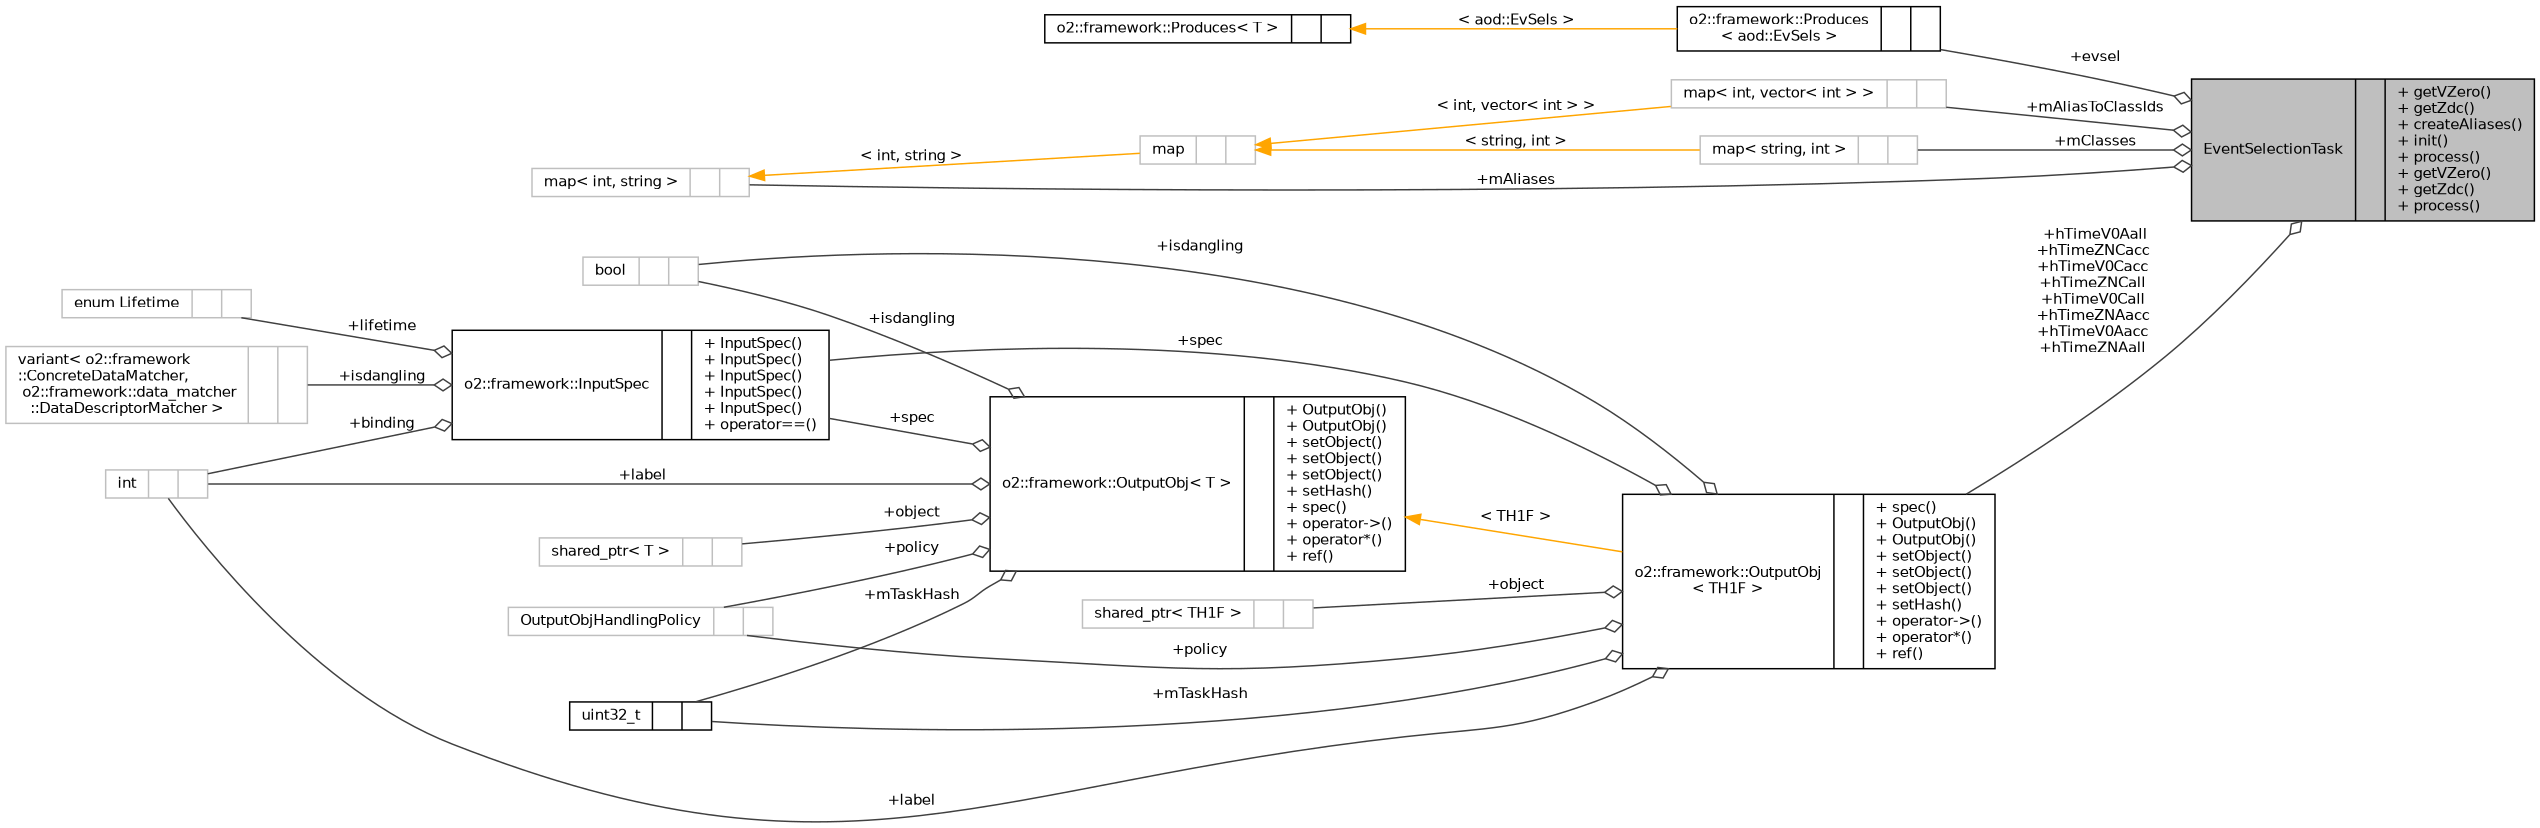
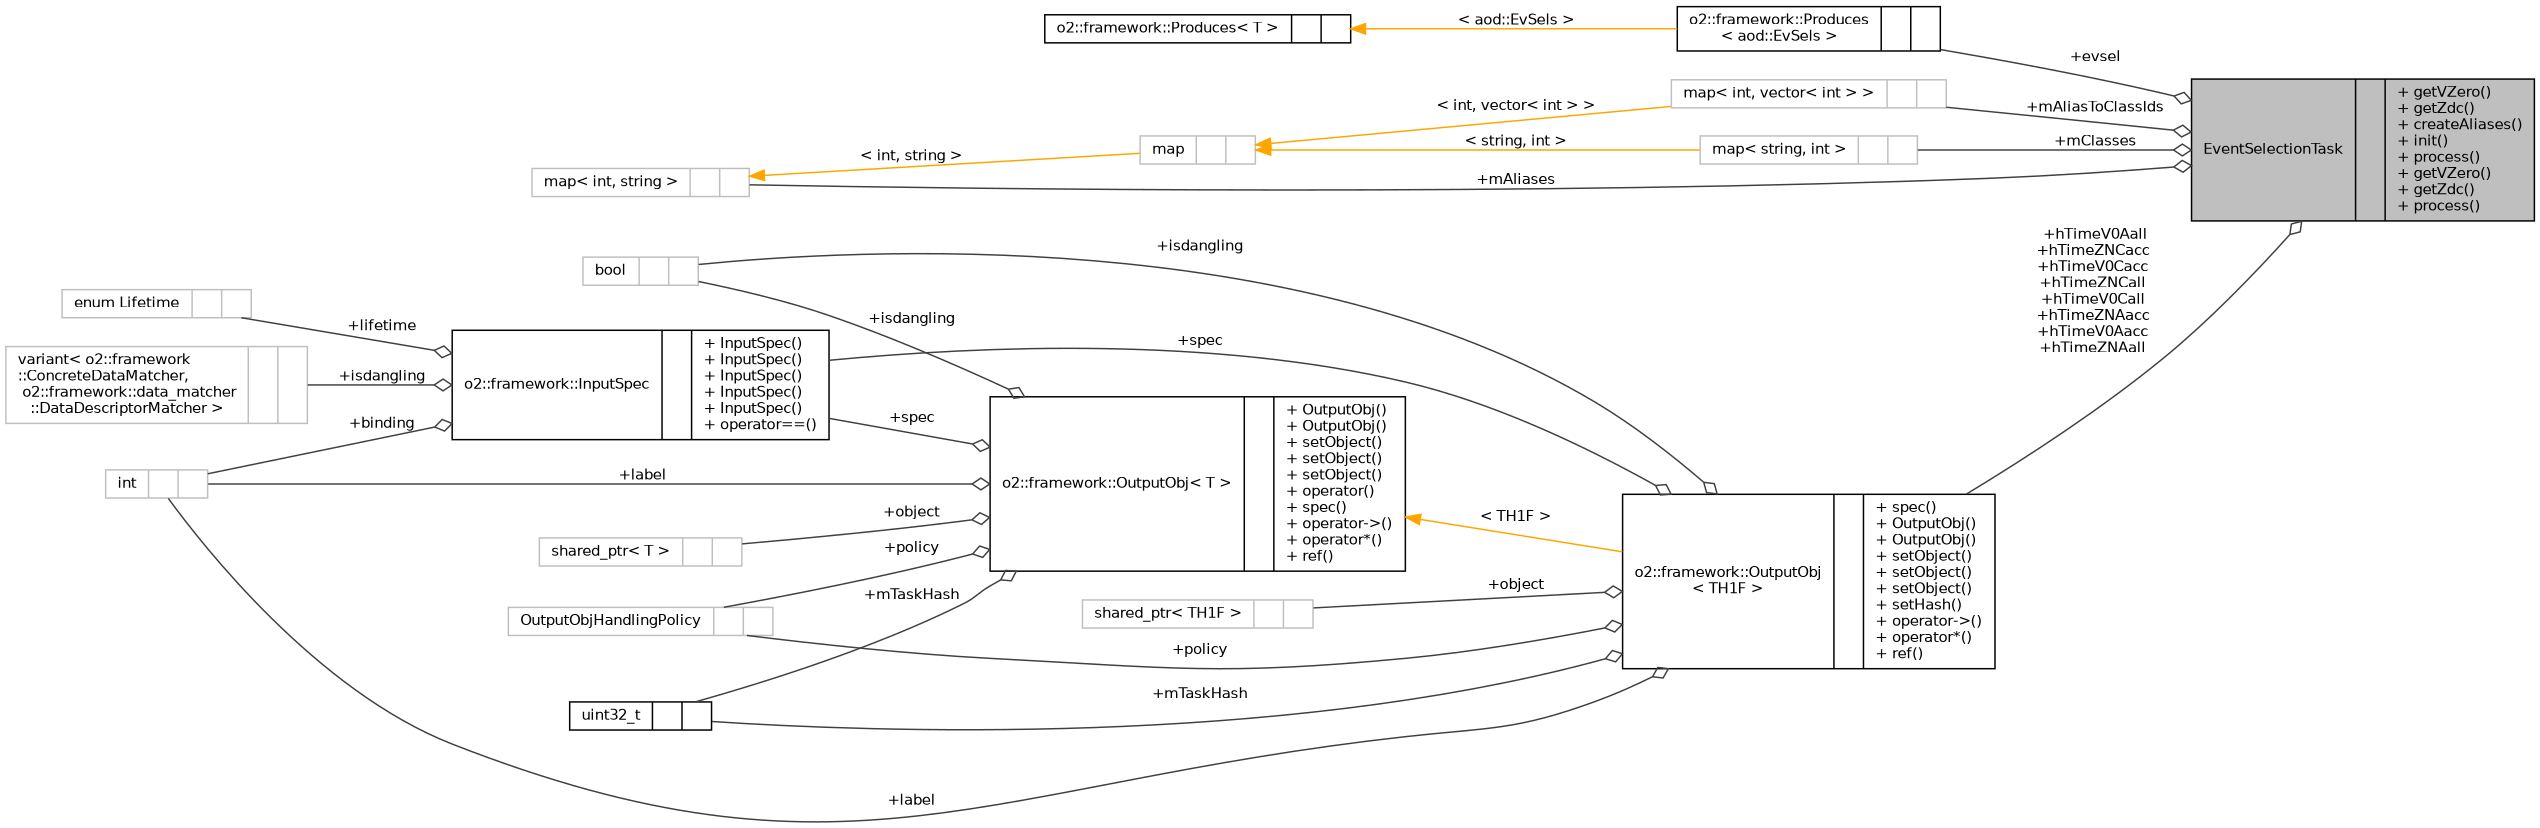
node "o2::framework::OutputObj< T >": text "+ setHash()" -> "+ operator()"
